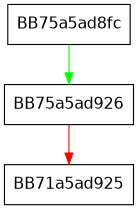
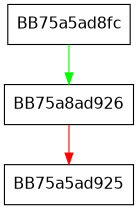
node "BB75a5ad926": label "BB75a5ad926" -> "BB75a8ad926"
node "BB71a5ad925": label "BB71a5ad925" -> "BB75a5ad925"
